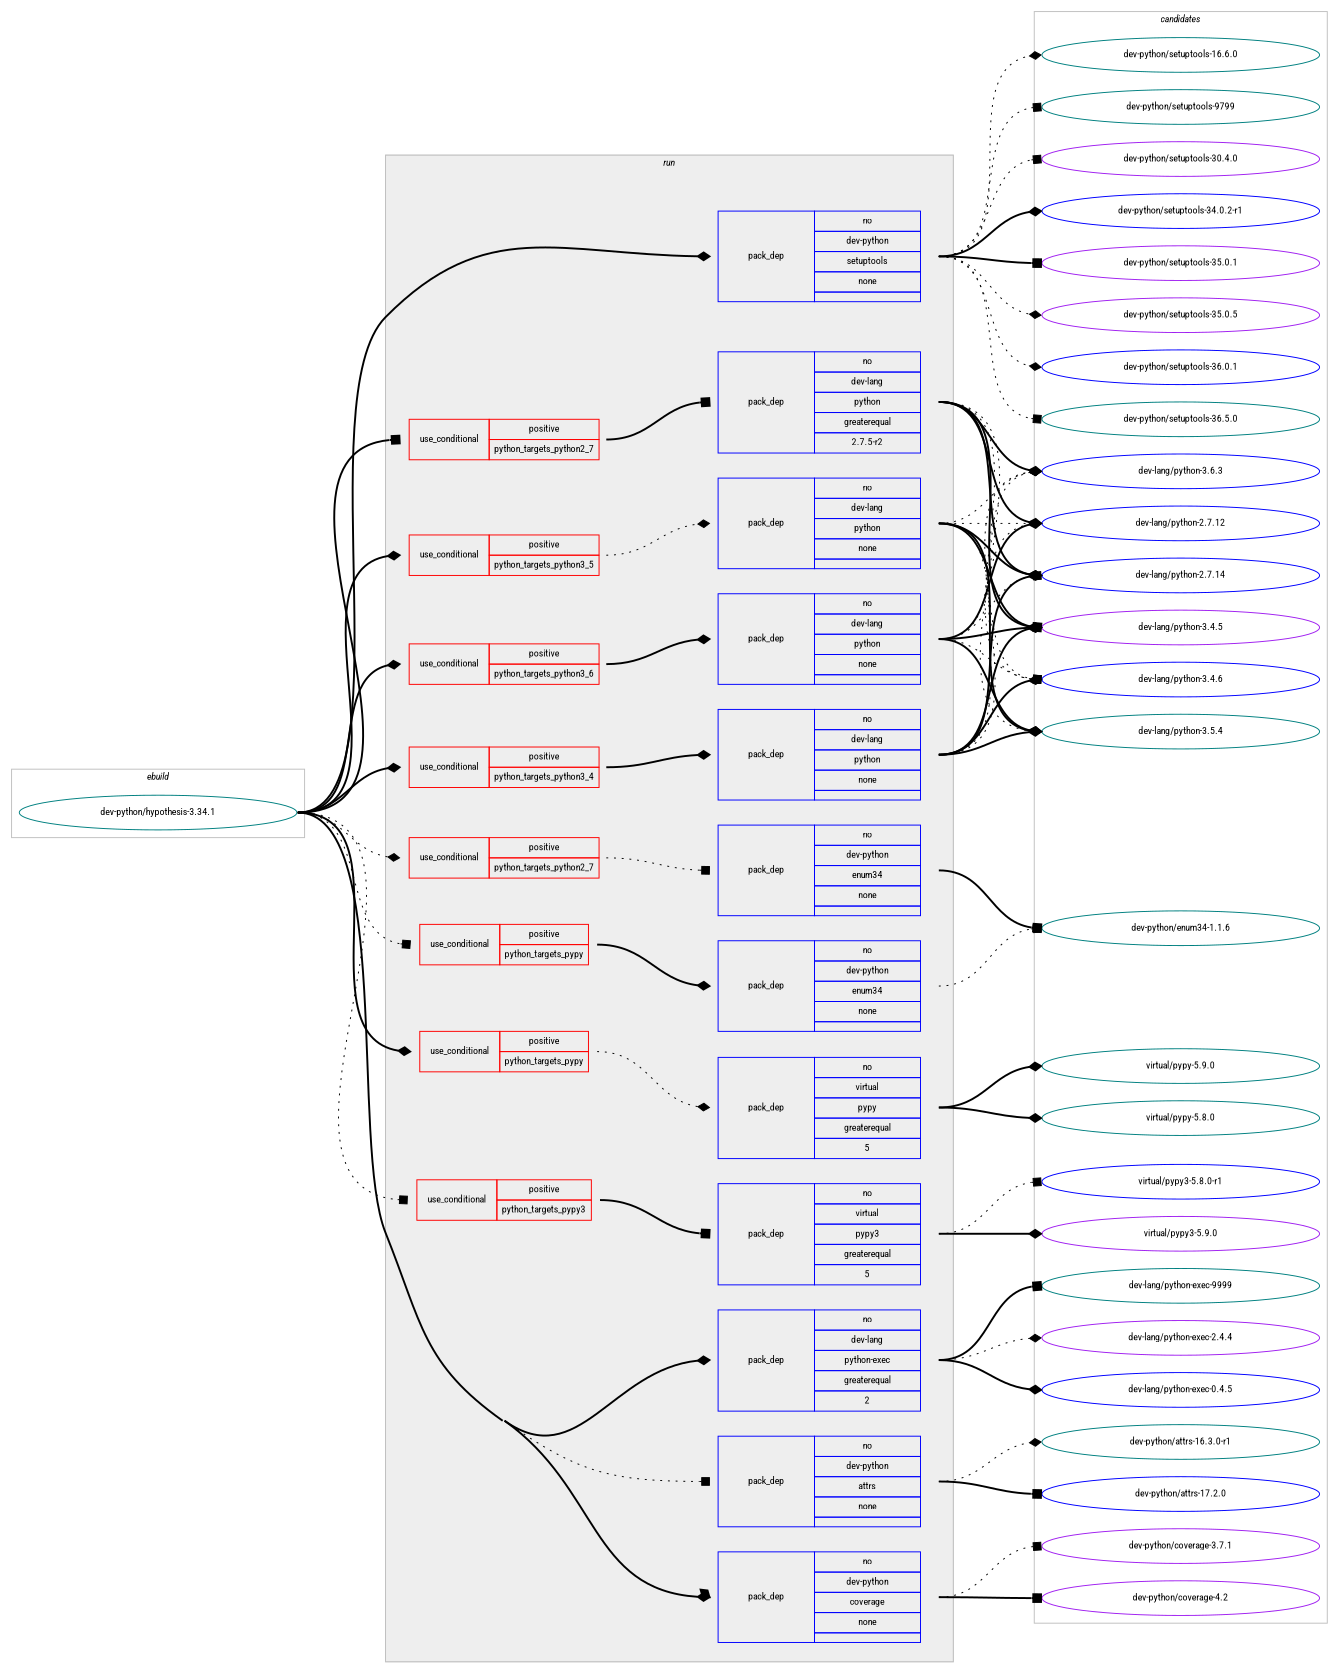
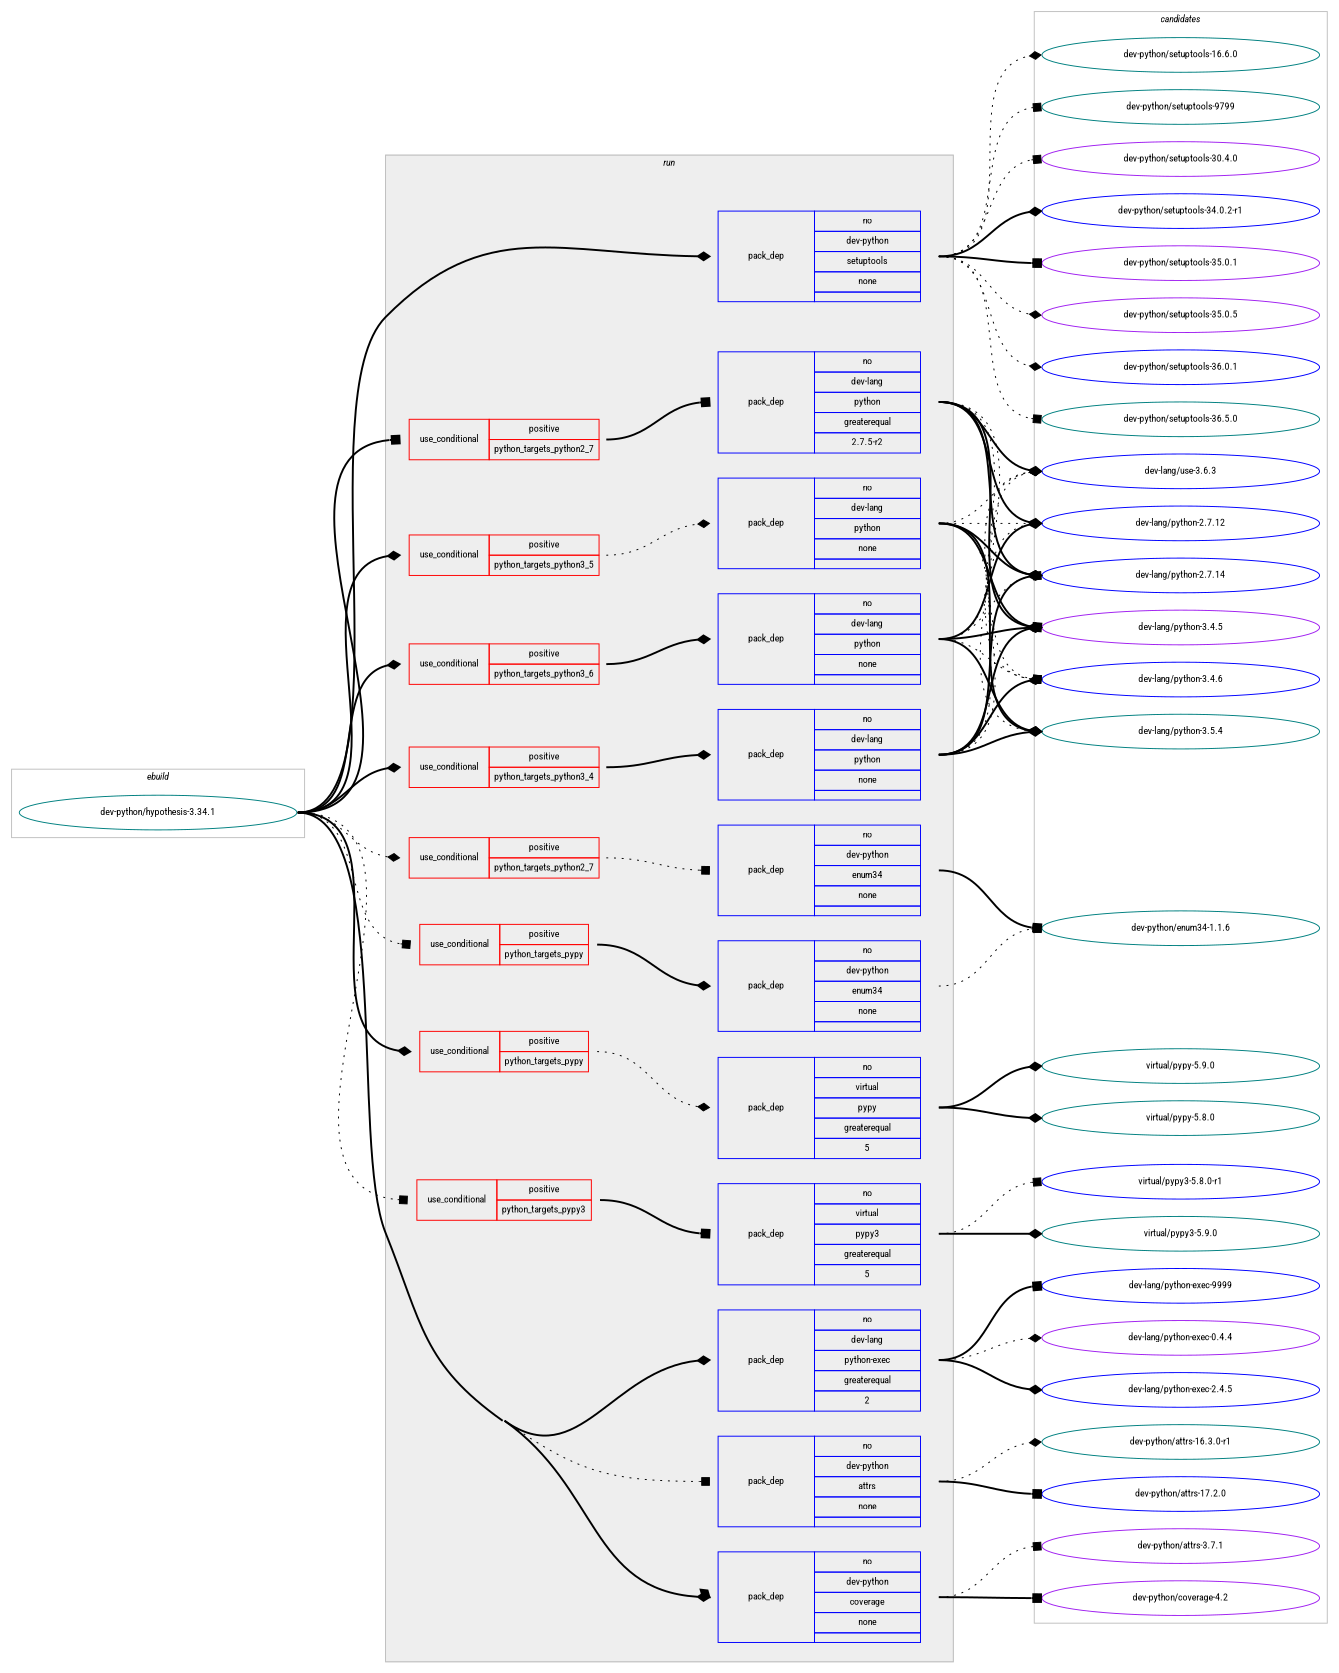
node "dev-lang/python-3.6.3": label "dev-lang/python-3.6.3" -> "dev-lang/use-3.6.3"
node "virtual/pypy3-5.9.0": color purple -> teal
node "dev-lang/python-exec-9999": color teal -> blue
node "dev-lang/python-exec-2.4.4": label "dev-lang/python-exec-2.4.4" -> "dev-lang/python-exec-0.4.4"
node "dev-lang/python-exec-0.4.5": label "dev-lang/python-exec-0.4.5" -> "dev-lang/python-exec-2.4.5"
node "dev-python/coverage-3.7.1": label "dev-python/coverage-3.7.1" -> "dev-python/attrs-3.7.1"
